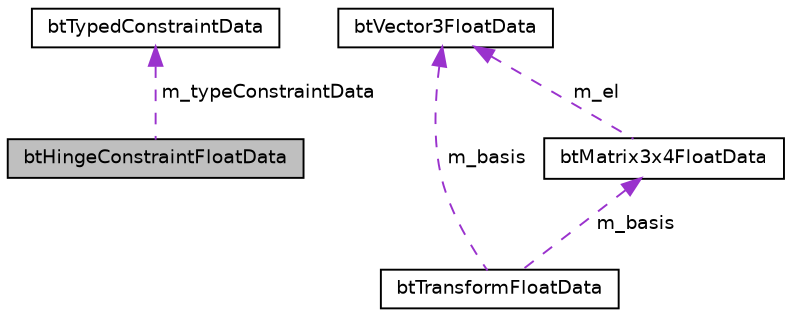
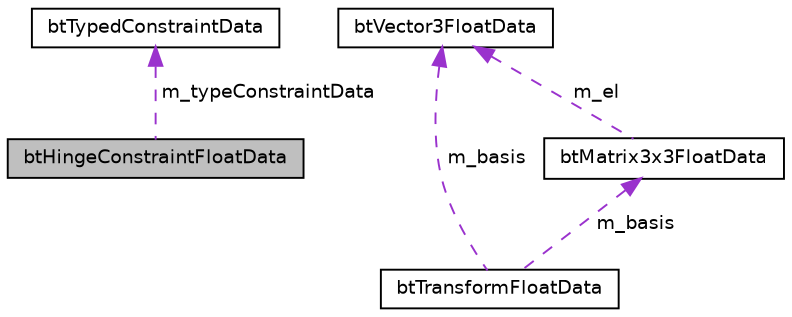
node "btMatrix3x4FloatData": label "btMatrix3x4FloatData" -> "btMatrix3x3FloatData"
